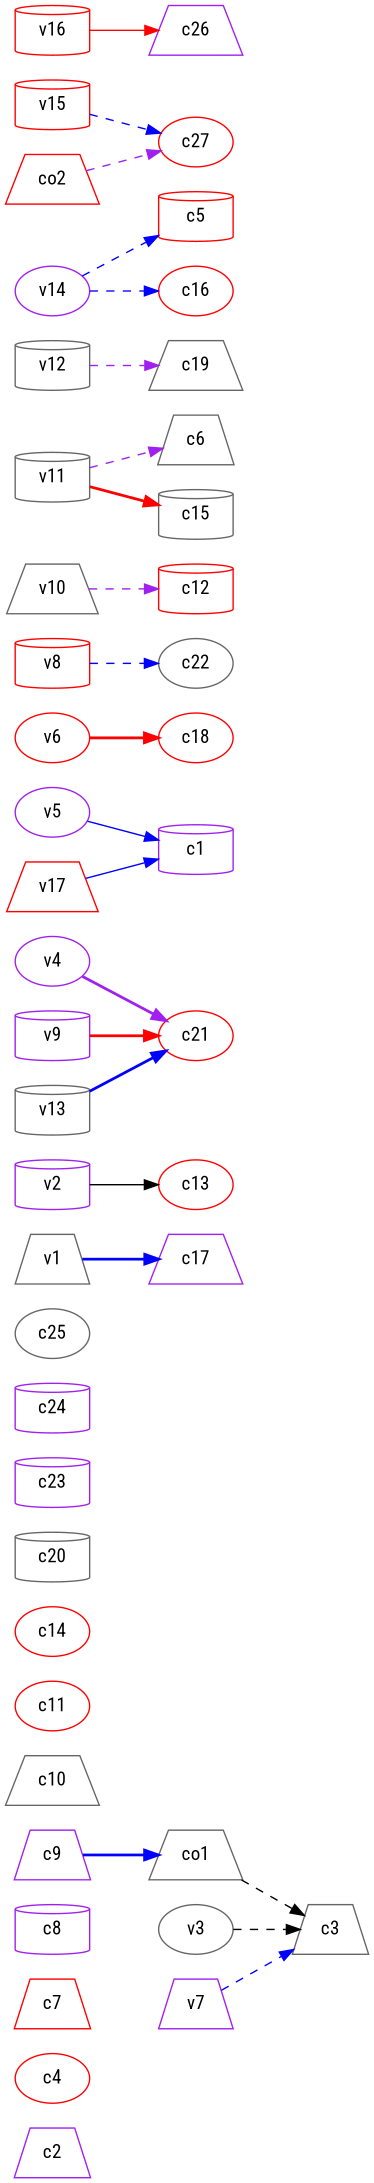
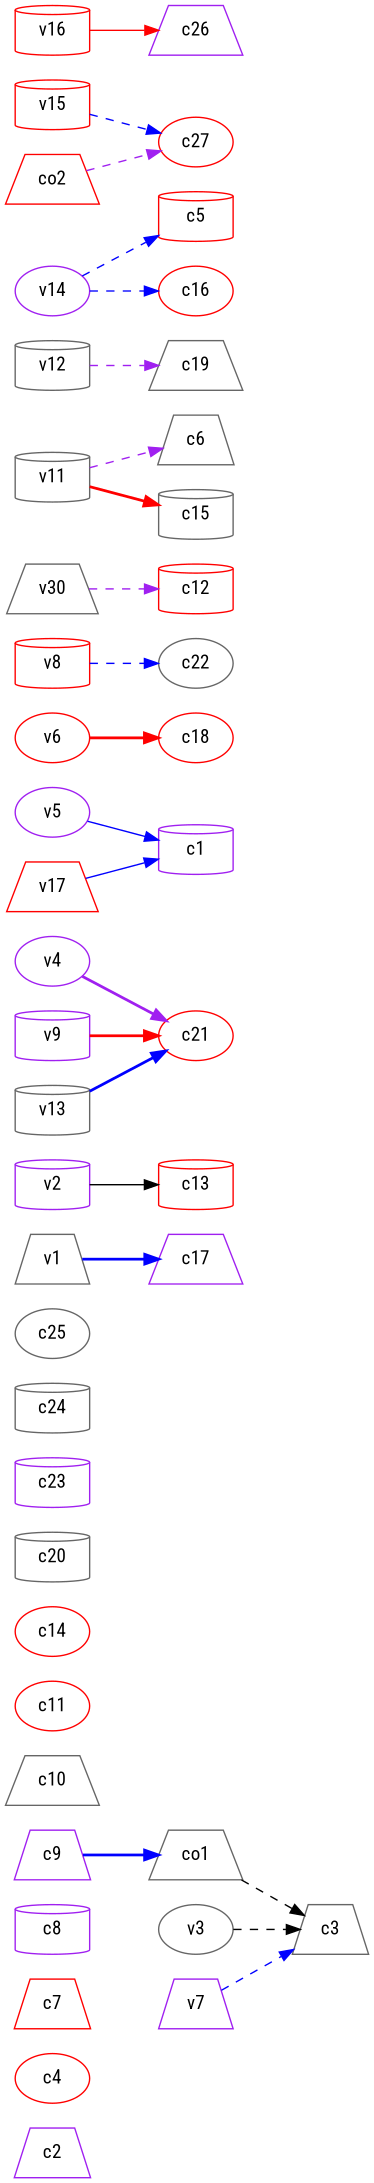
node "v10": label "v10" -> "v30"
node "c13": shape ellipse -> cylinder
node "c24": color purple -> gray40
